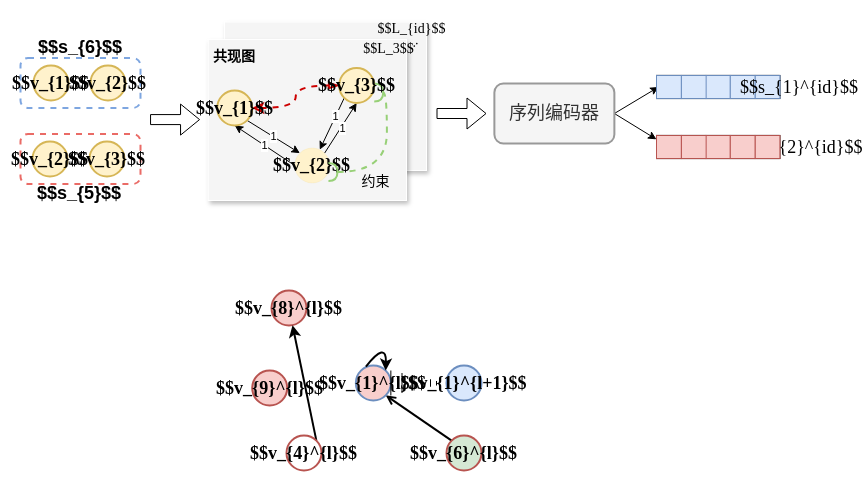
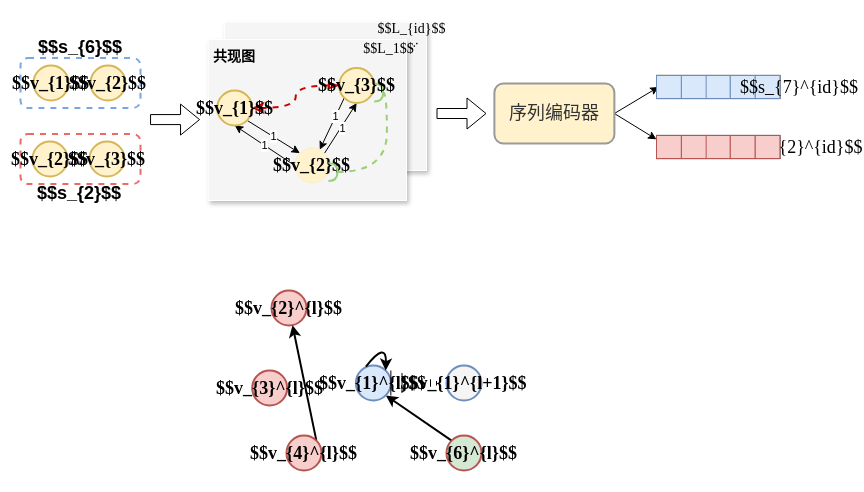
node "$$L_3$$": label "$$L_3$$" -> "$$L_1$$"
node "$$s_{1}^{id}$$": label "$$s_{1}^{id}$$" -> "$$s_{7}^{id}$$"
node "序列编码器": fillcolor #f5f5f5 -> #fff2cc
node "约束": removed
node "$$s_{5}$$": label "$$s_{5}$$" -> "$$s_{2}$$"
node "$$v_{8}^{l}$$": label "$$v_{8}^{l}$$" -> "$$v_{2}^{l}$$"
node "$$v_{1}^{l}$$": fillcolor #f8cecc -> #dae8fc
node "$$v_{1}^{l+1}$$": fillcolor #dae8fc -> #f5f5f5
node "$$v_{9}^{l}$$": label "$$v_{9}^{l}$$" -> "$$v_{3}^{l}$$"
edge "$$v_{6}^{l}$$" -> "$$v_{1}^{l}$$": arrowhead open -> classic
node "$$v_{4}^{l}$$": fillcolor #ffffff -> #f8cecc
